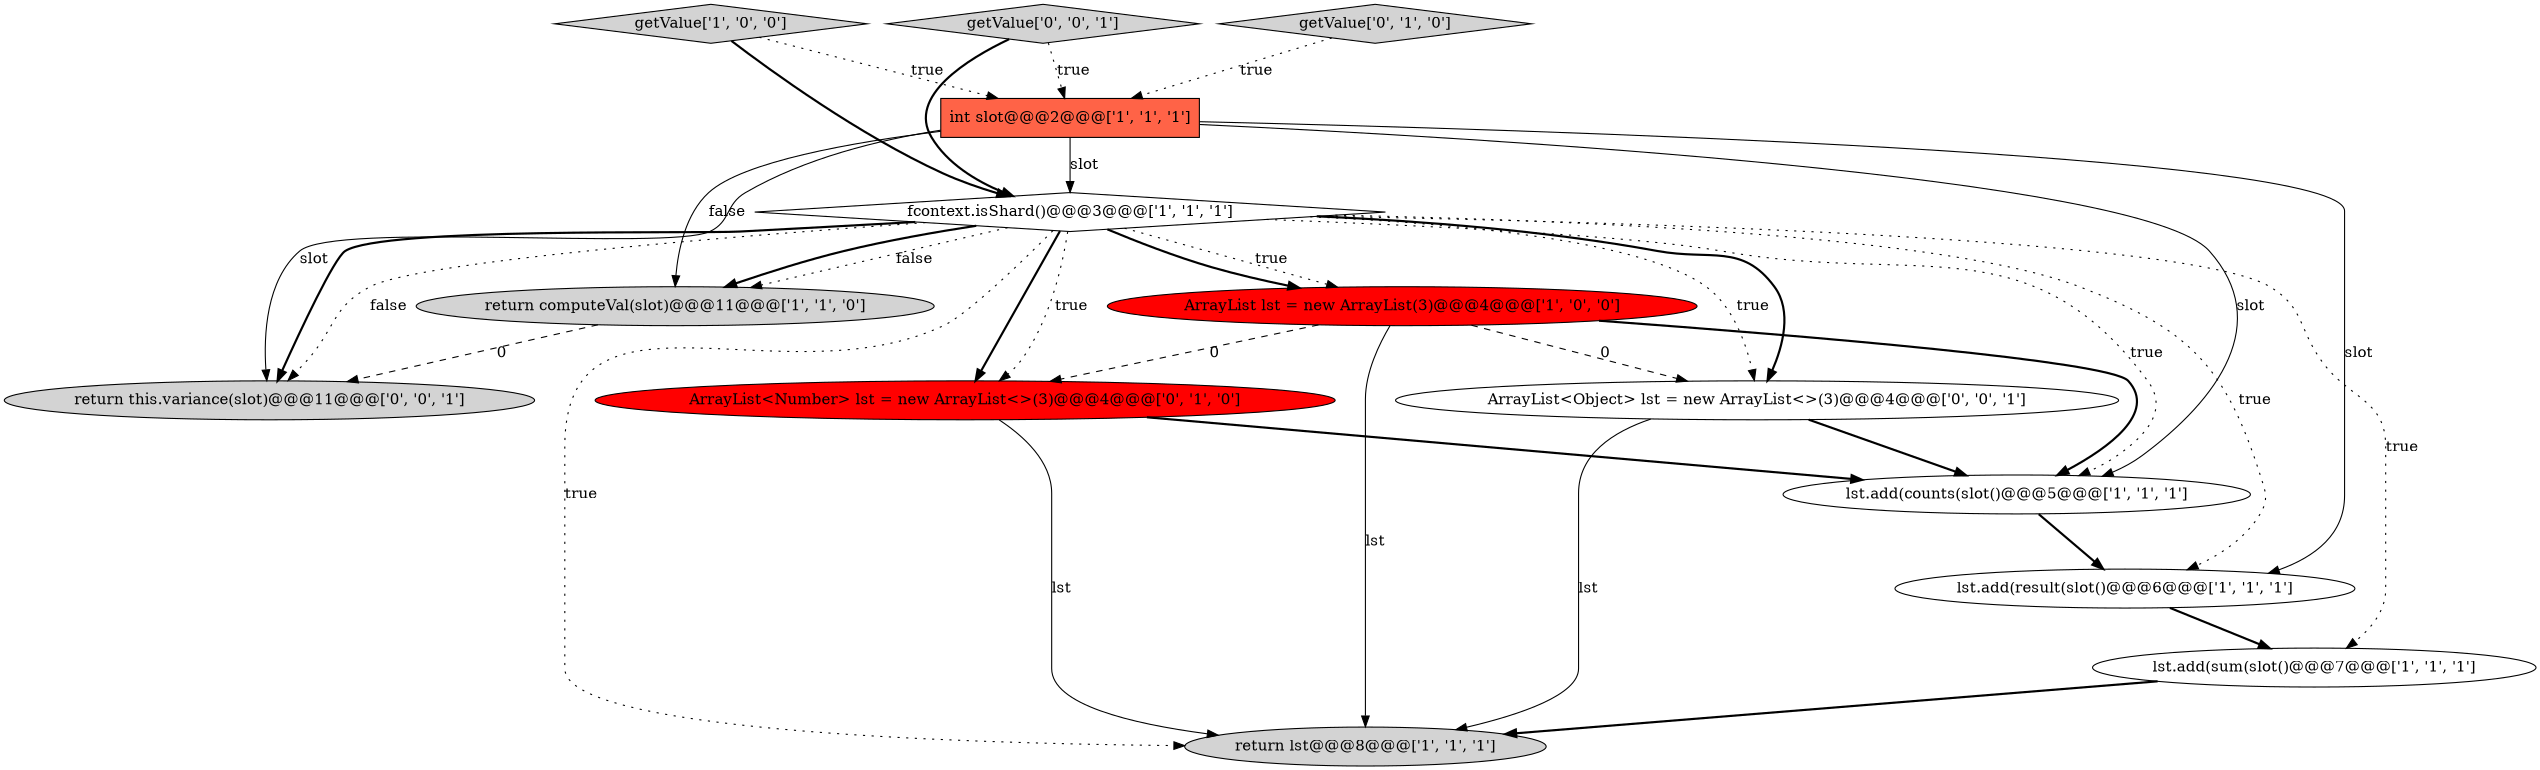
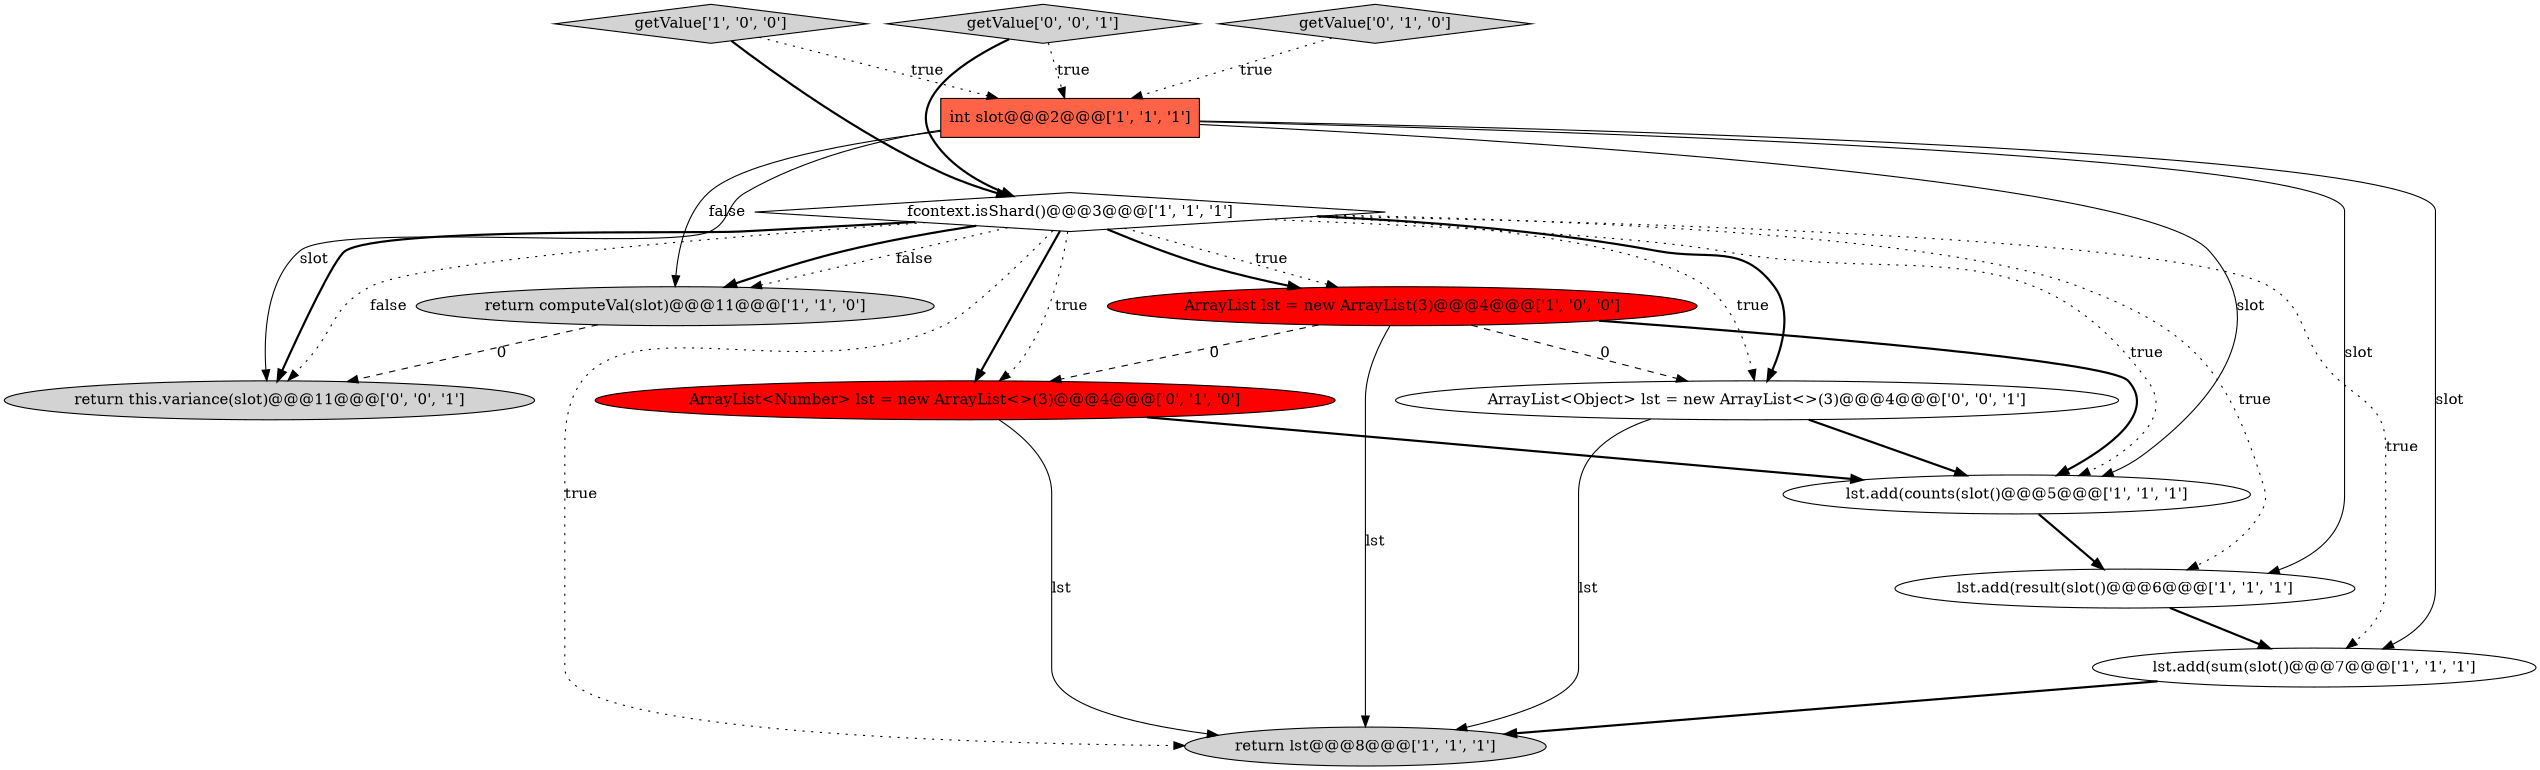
edge "int slot@@@2@@@['1', '1', '1']" -> "fcontext.isShard()@@@3@@@['1', '1', '1']": now "int slot@@@2@@@['1', '1', '1']" -> "lst.add(sum(slot()@@@7@@@['1', '1', '1']"
